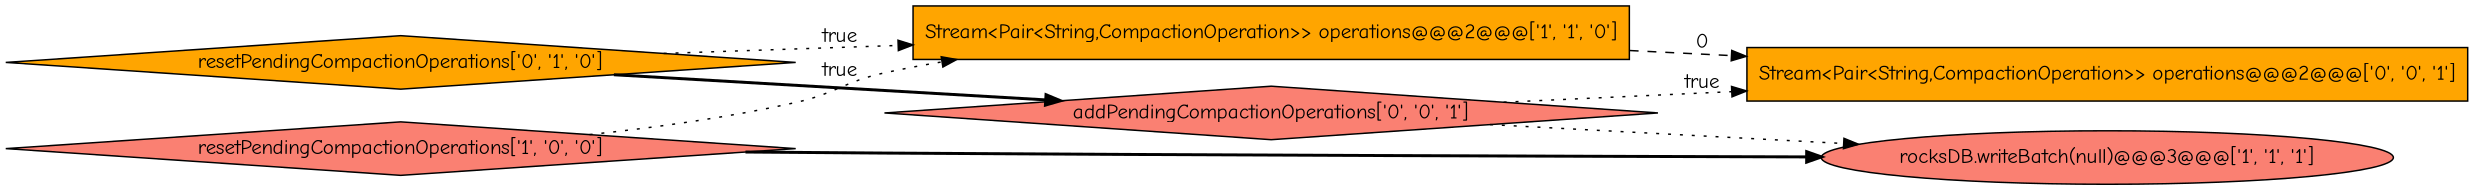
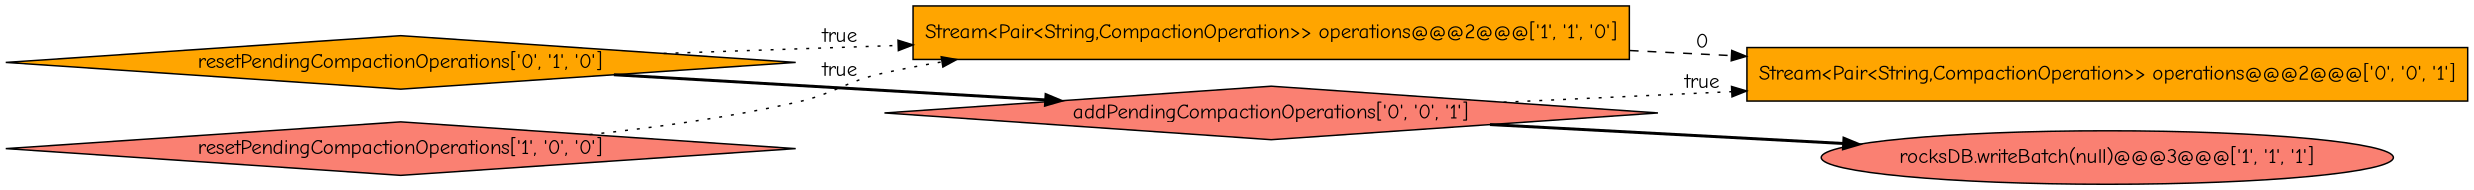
edge "addPendingCompactionOperations['0', '0', '1']" -> "rocksDB.writeBatch(null)@@@3@@@['1', '1', '1']": style dotted -> bold
edge "resetPendingCompactionOperations['1', '0', '0']" -> "rocksDB.writeBatch(null)@@@3@@@['1', '1', '1']": removed
